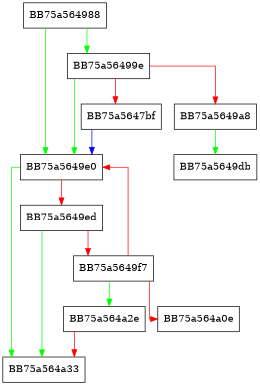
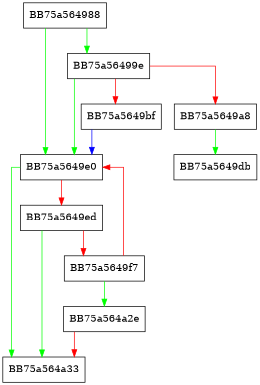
node "BB75a5647bf": label "BB75a5647bf" -> "BB75a5649bf"
node "BB75a564a0e": removed
